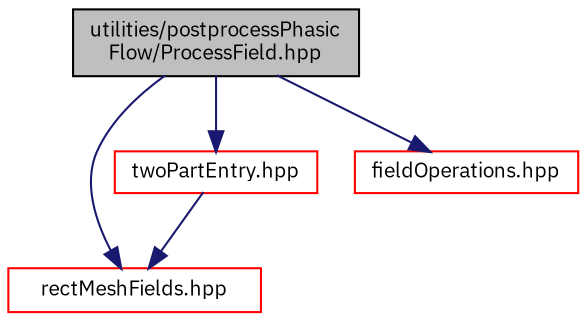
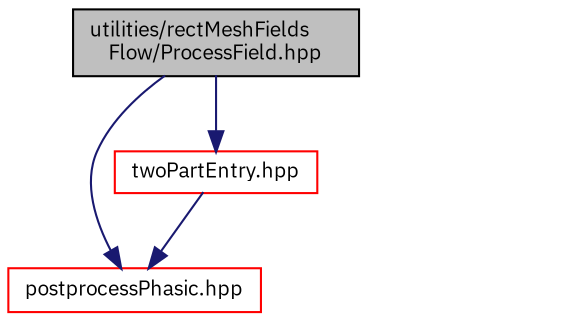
node "utilities/postprocessPhasic Flow/ProcessField.hpp": label "utilities/postprocessPhasic Flow/ProcessField.hpp" -> "utilities/rectMeshFields Flow/ProcessField.hpp"
node "fieldOperations.hpp": removed
node "rectMeshFields.hpp": label "rectMeshFields.hpp" -> "postprocessPhasic.hpp"
